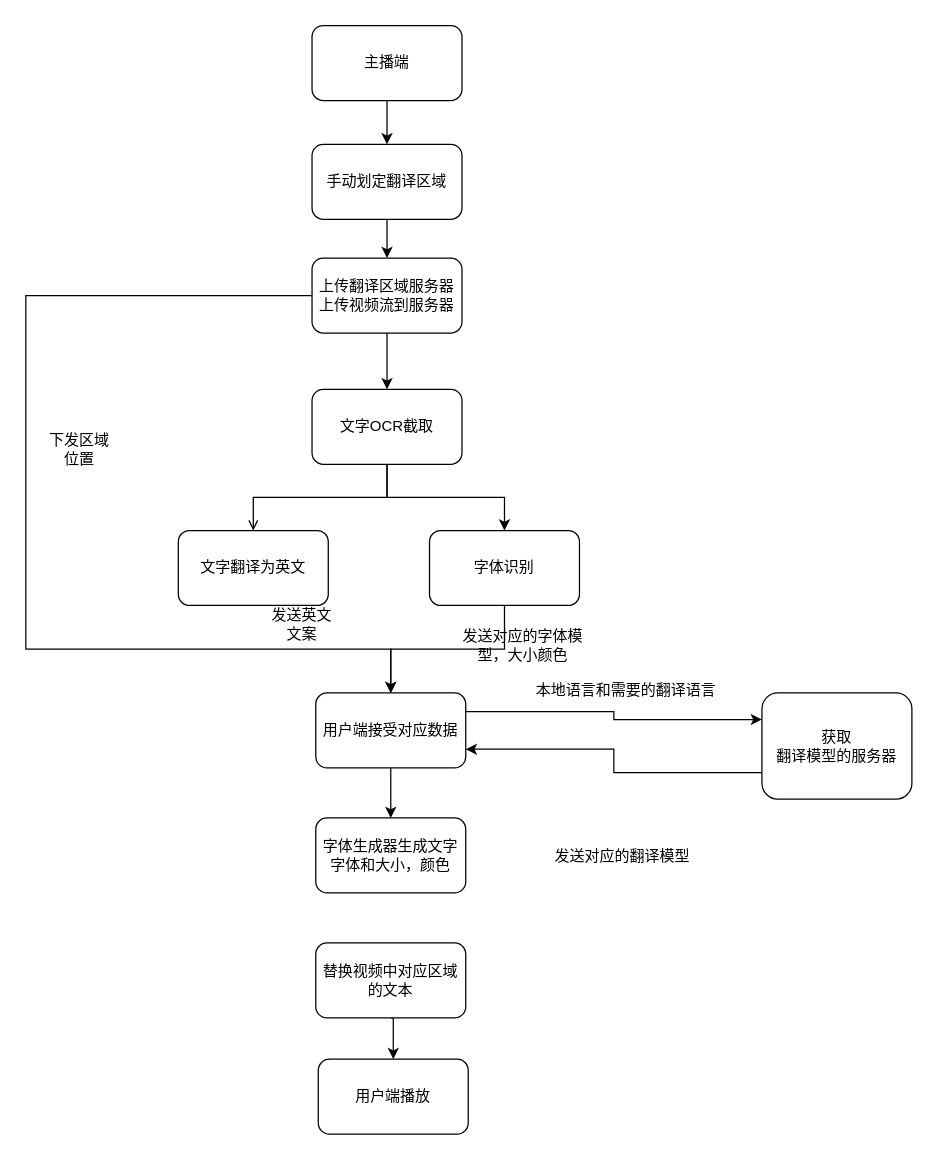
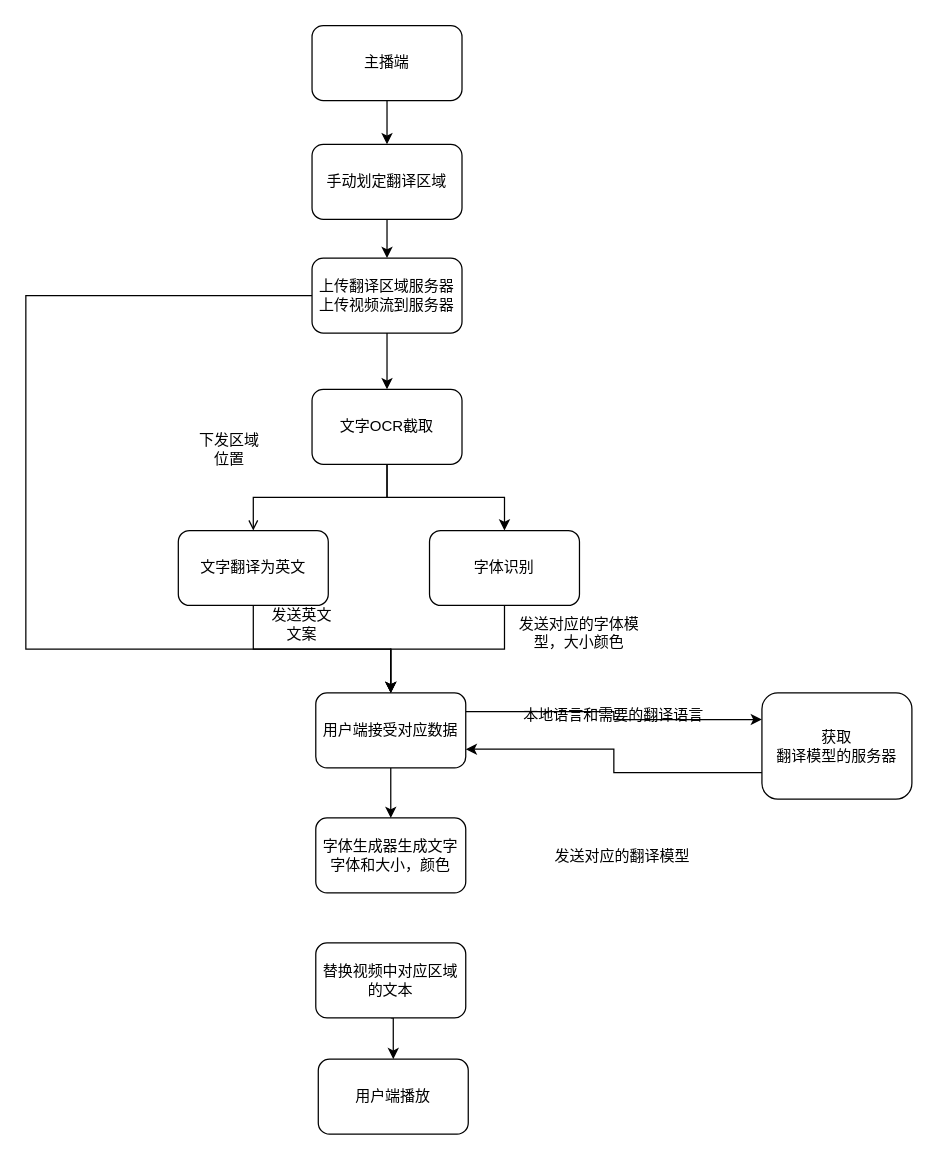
node "下发区域位置": moved (79, 449) -> (229, 449)
edge "文字翻译为英文" -> "用户端接受对应数据": added
node "发送对应的字体模型，大小颜色": moved (523, 646) -> (579, 633)
node "本地语言和需要的翻译语言": moved (626, 691) -> (614, 716)
